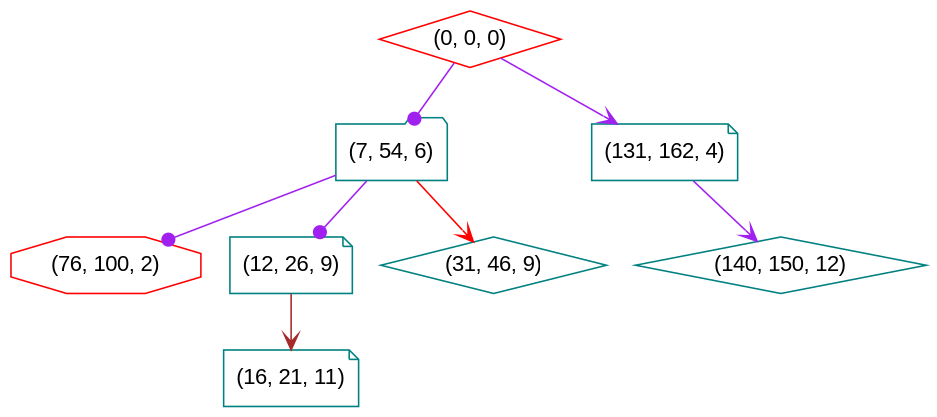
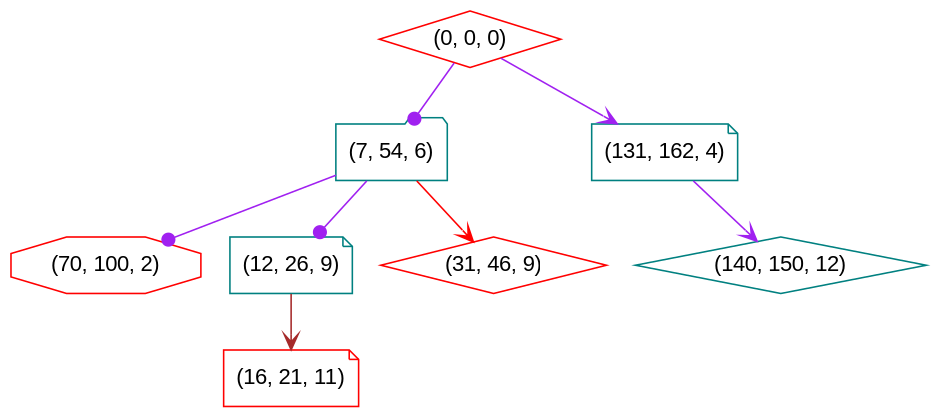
node "(76, 100, 2)": label "(76, 100, 2)" -> "(70, 100, 2)"
node "(31, 46, 9)": color teal -> red
node "(16, 21, 11)": color teal -> red
